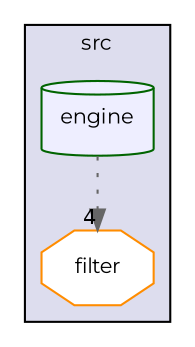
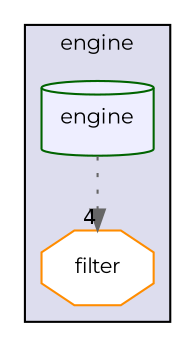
cluster "src": label "src" -> "engine"
